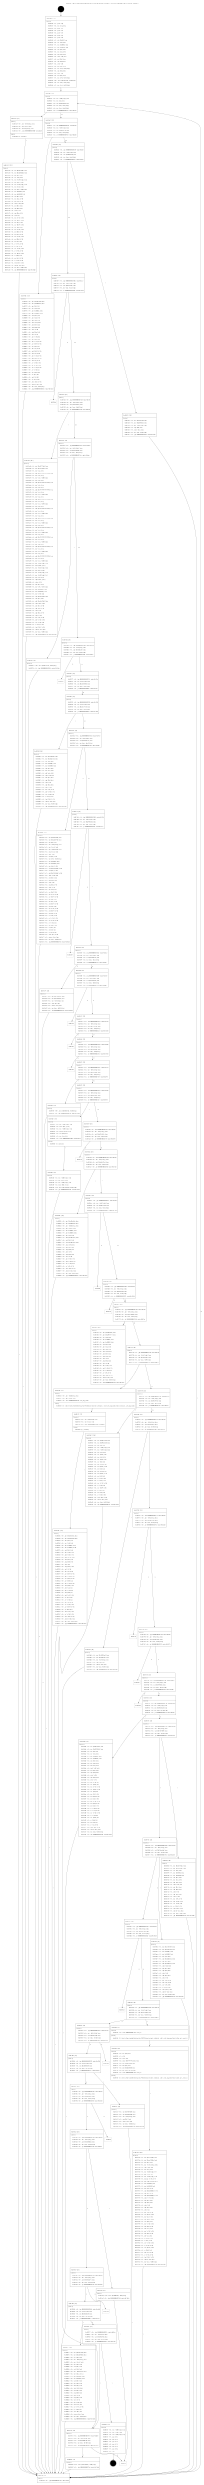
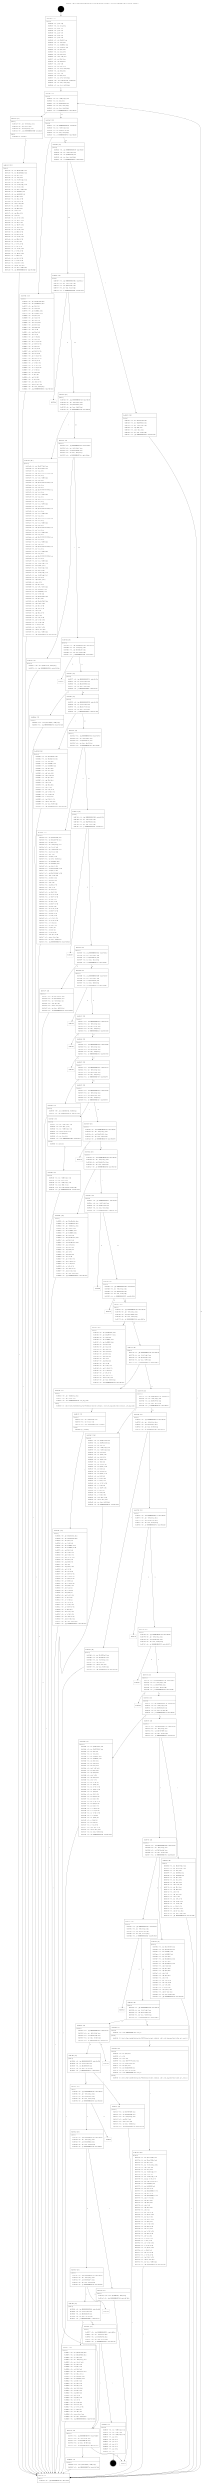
node "0x4020de [15]": added
